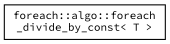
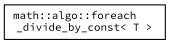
node "foreach::algo::foreach _divide_by_const< T >": label "foreach::algo::foreach _divide_by_const< T >" -> "math::algo::foreach _divide_by_const< T >"
